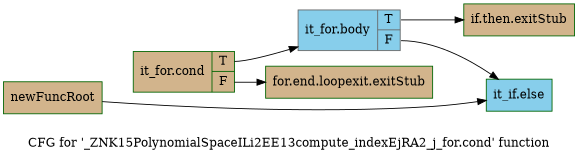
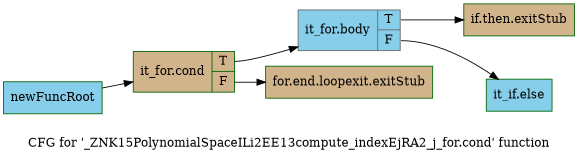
node "newFuncRoot": fillcolor tan -> skyblue
edge "newFuncRoot" -> "it_if.else": now "newFuncRoot" -> "it_for.cond"
